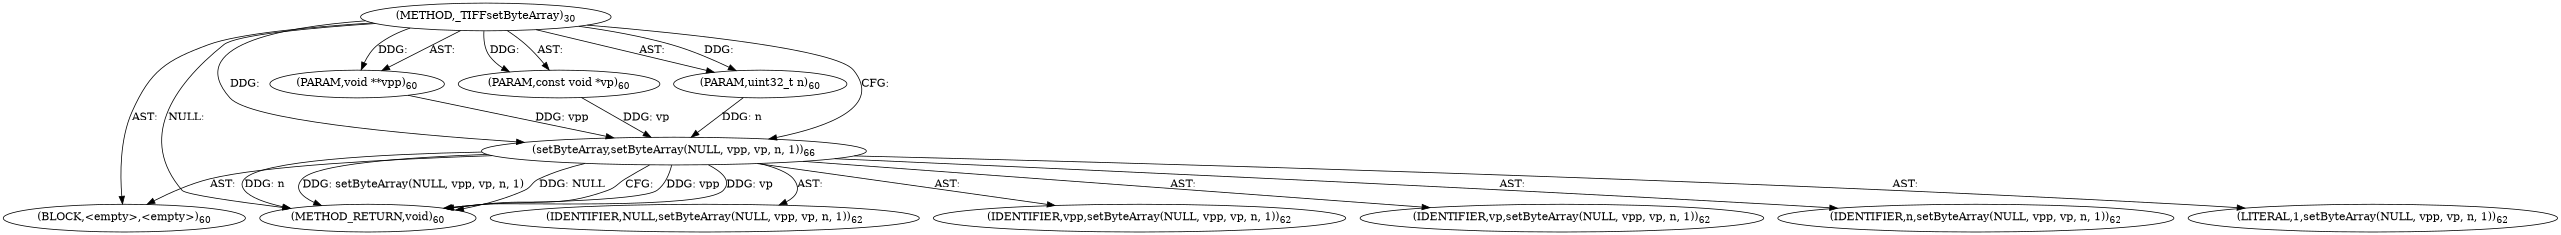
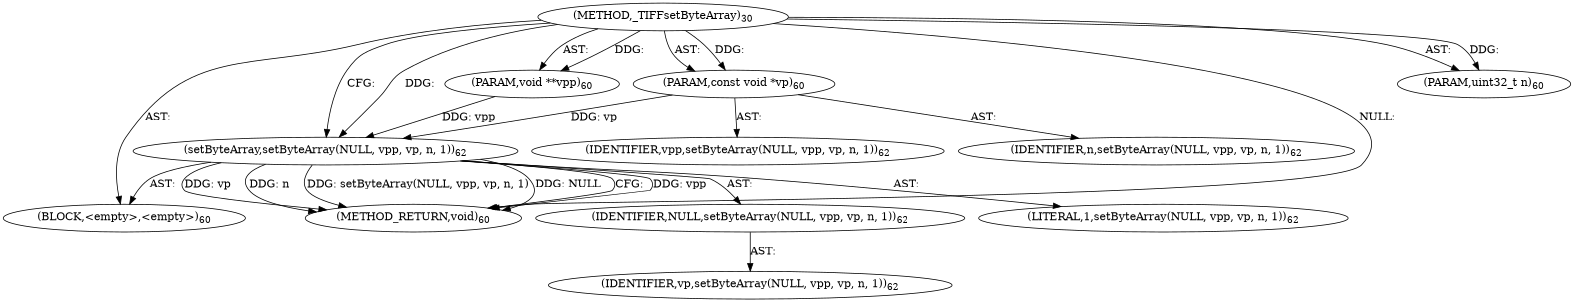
edge "(PARAM,uint32_t n)" -> "(setByteArray,setByteArray(NULL, vpp, vp, n, 1))": removed, label "DDG: n"
node "(setByteArray,setByteArray(NULL, vpp, vp, n, 1))": text "66" -> "62"
edge "(setByteArray,setByteArray(NULL, vpp, vp, n, 1))" -> "(IDENTIFIER,n,setByteArray(NULL, vpp, vp, n, 1))": now "(PARAM,const void *vp)" -> "(IDENTIFIER,n,setByteArray(NULL, vpp, vp, n, 1))"
edge "(setByteArray,setByteArray(NULL, vpp, vp, n, 1))" -> "(IDENTIFIER,vpp,setByteArray(NULL, vpp, vp, n, 1))": now "(PARAM,const void *vp)" -> "(IDENTIFIER,vpp,setByteArray(NULL, vpp, vp, n, 1))"
edge "(setByteArray,setByteArray(NULL, vpp, vp, n, 1))" -> "(IDENTIFIER,vp,setByteArray(NULL, vpp, vp, n, 1))": now "(IDENTIFIER,NULL,setByteArray(NULL, vpp, vp, n, 1))" -> "(IDENTIFIER,vp,setByteArray(NULL, vpp, vp, n, 1))"
